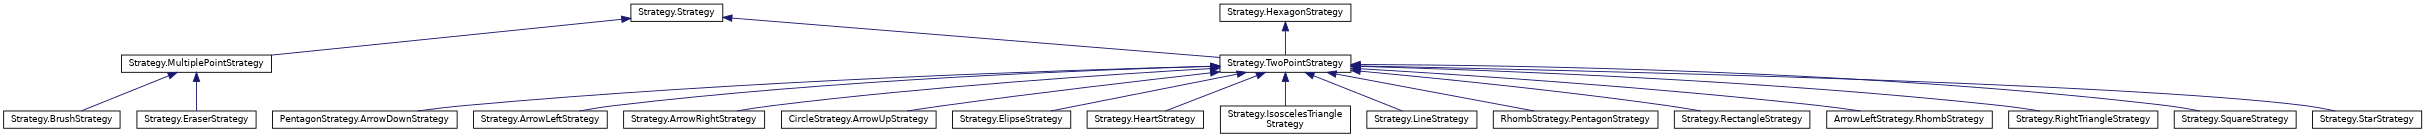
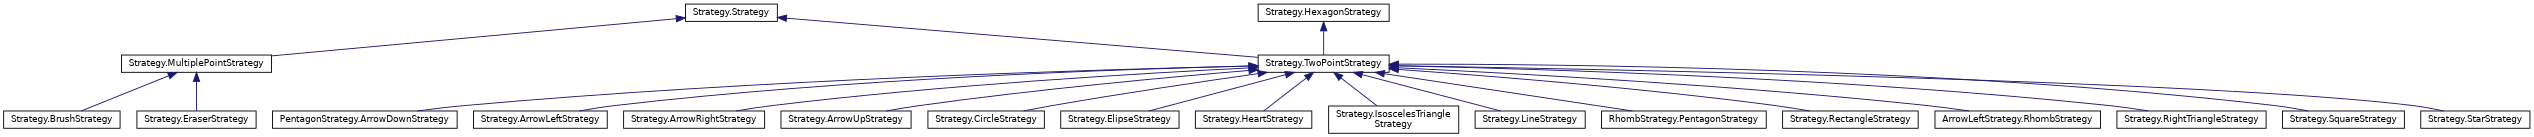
node "CircleStrategy.ArrowUpStrategy": label "CircleStrategy.ArrowUpStrategy" -> "Strategy.ArrowUpStrategy"
node "Strategy.CircleStrategy": added
